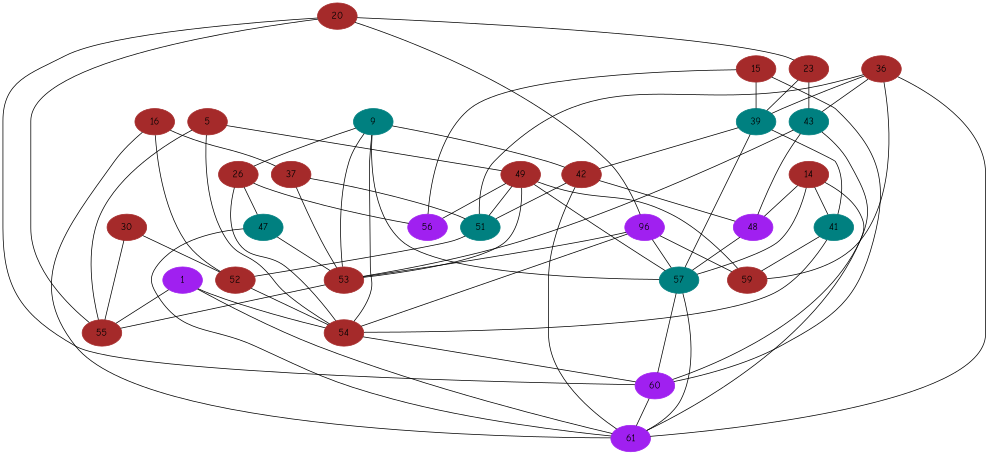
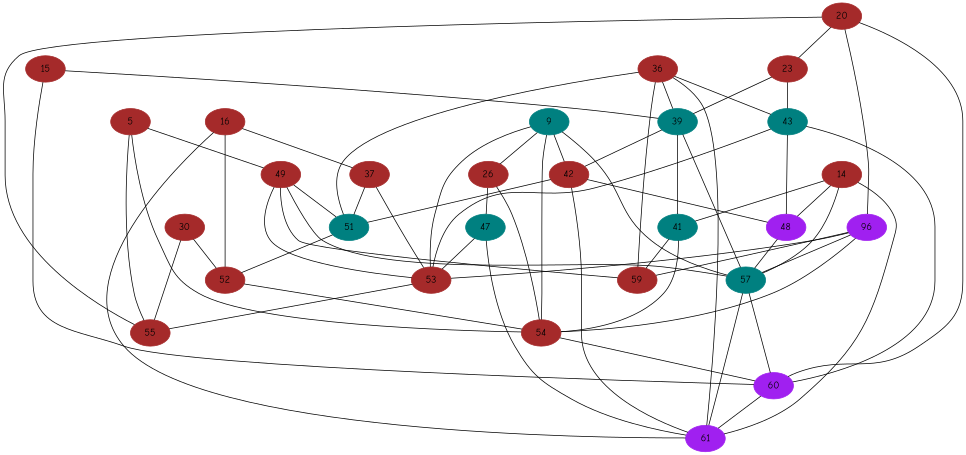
node "56": removed
node "1": removed
